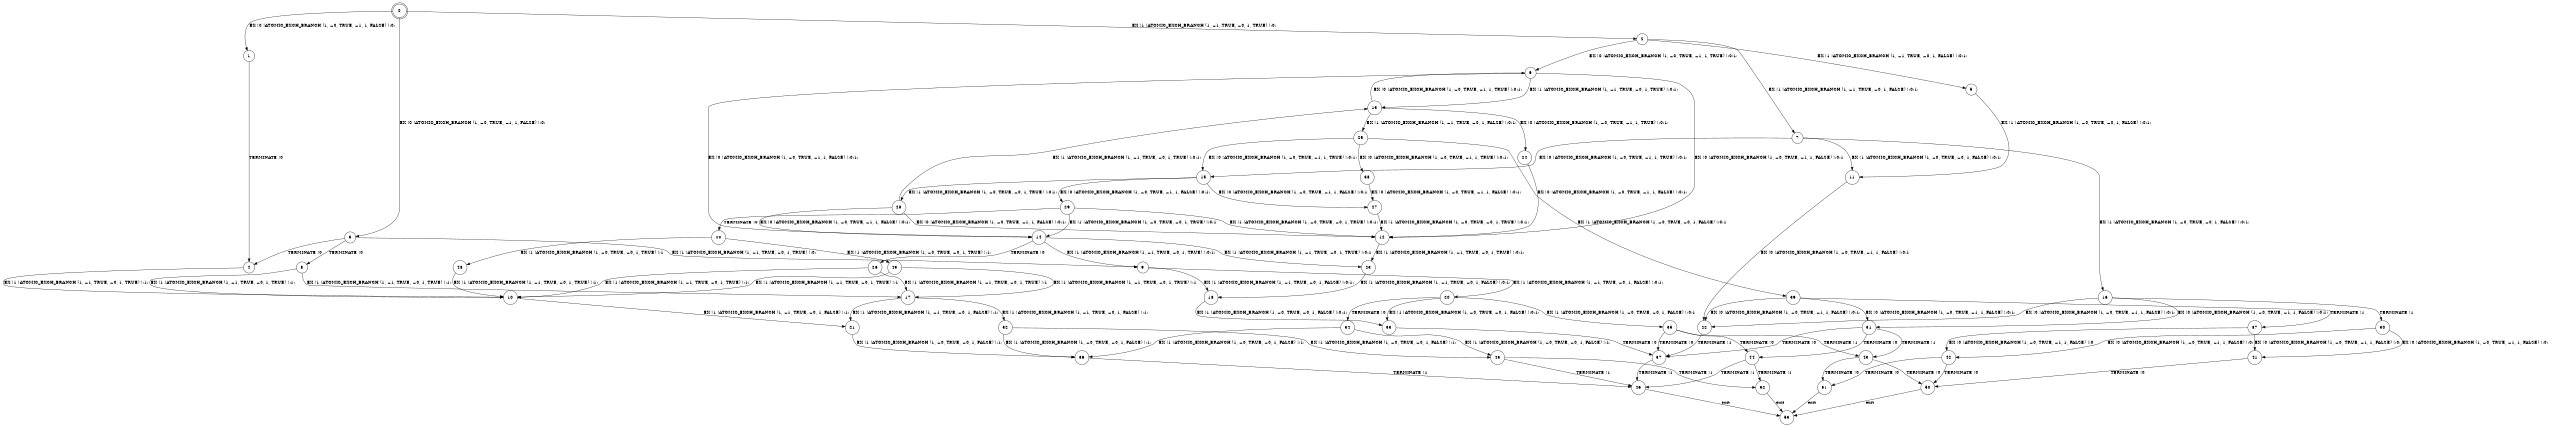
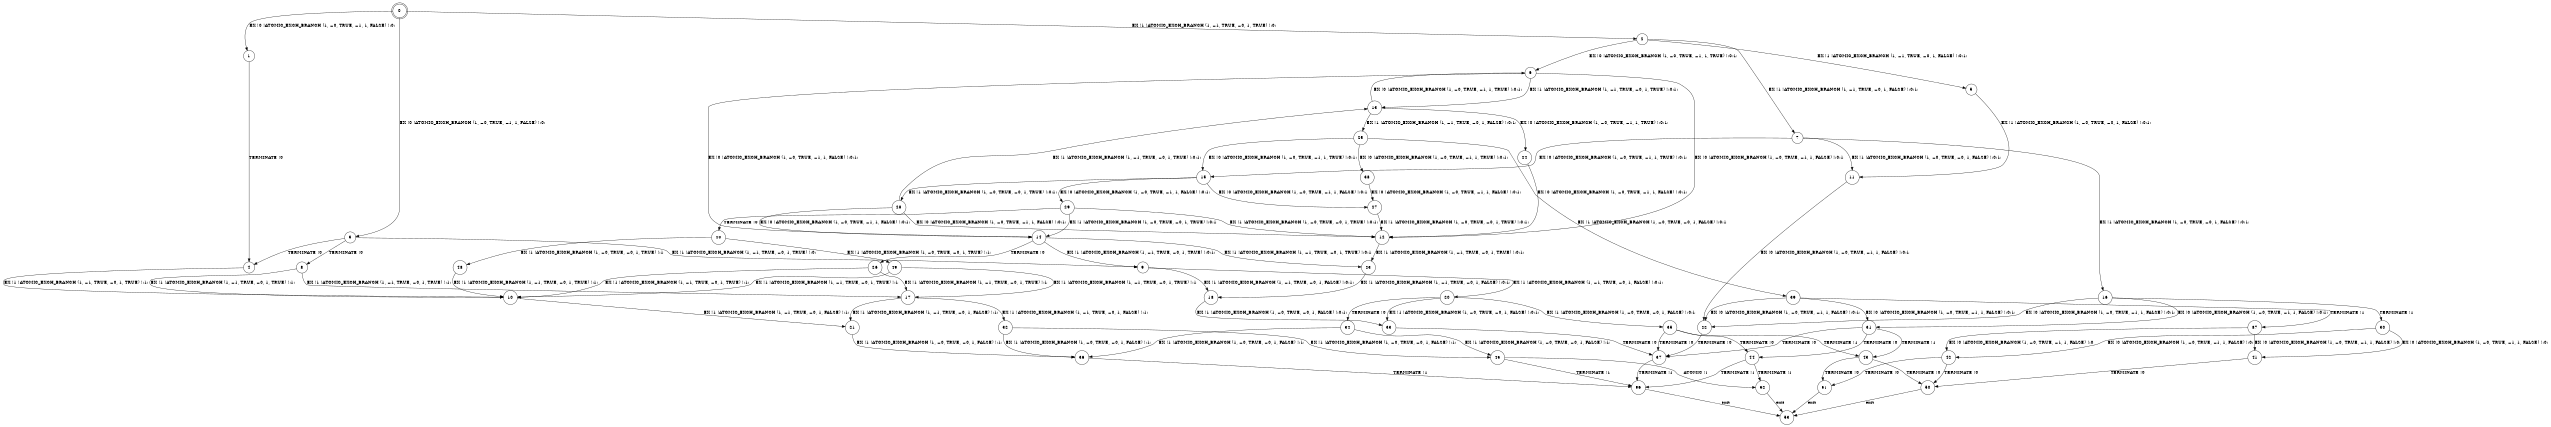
edge "22" -> "37": label "TERMINATE !1" -> "TERMINATE !0"
edge "45" -> "52": label "TERMINATE !1" -> "ATOMIC !1"
node "46": label "46" -> "96"
